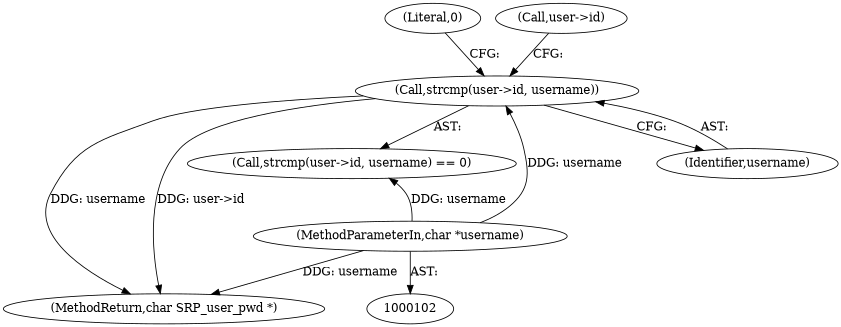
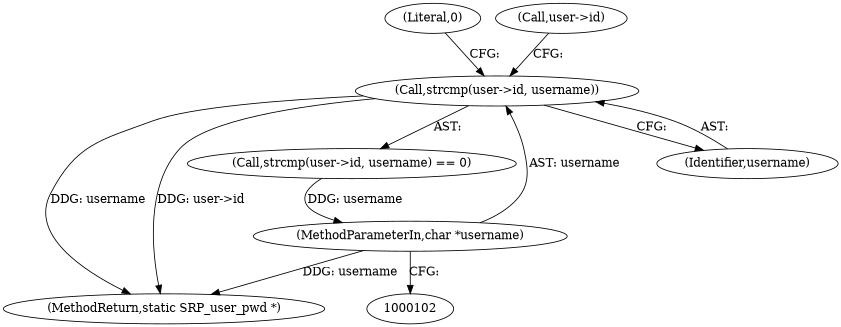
edge "(MethodParameterIn,char *username)" -> "(Call,strcmp(user->id, username))": label "DDG: username" -> "AST: username"
edge "(MethodParameterIn,char *username)" -> "(Call,strcmp(user->id, username) == 0)": reversed
edge "(MethodParameterIn,char *username)" -> "1000102": label "AST: " -> "CFG: "
node "(MethodReturn,char SRP_user_pwd *)": label "(MethodReturn,char SRP_user_pwd *)" -> "(MethodReturn,static SRP_user_pwd *)"
